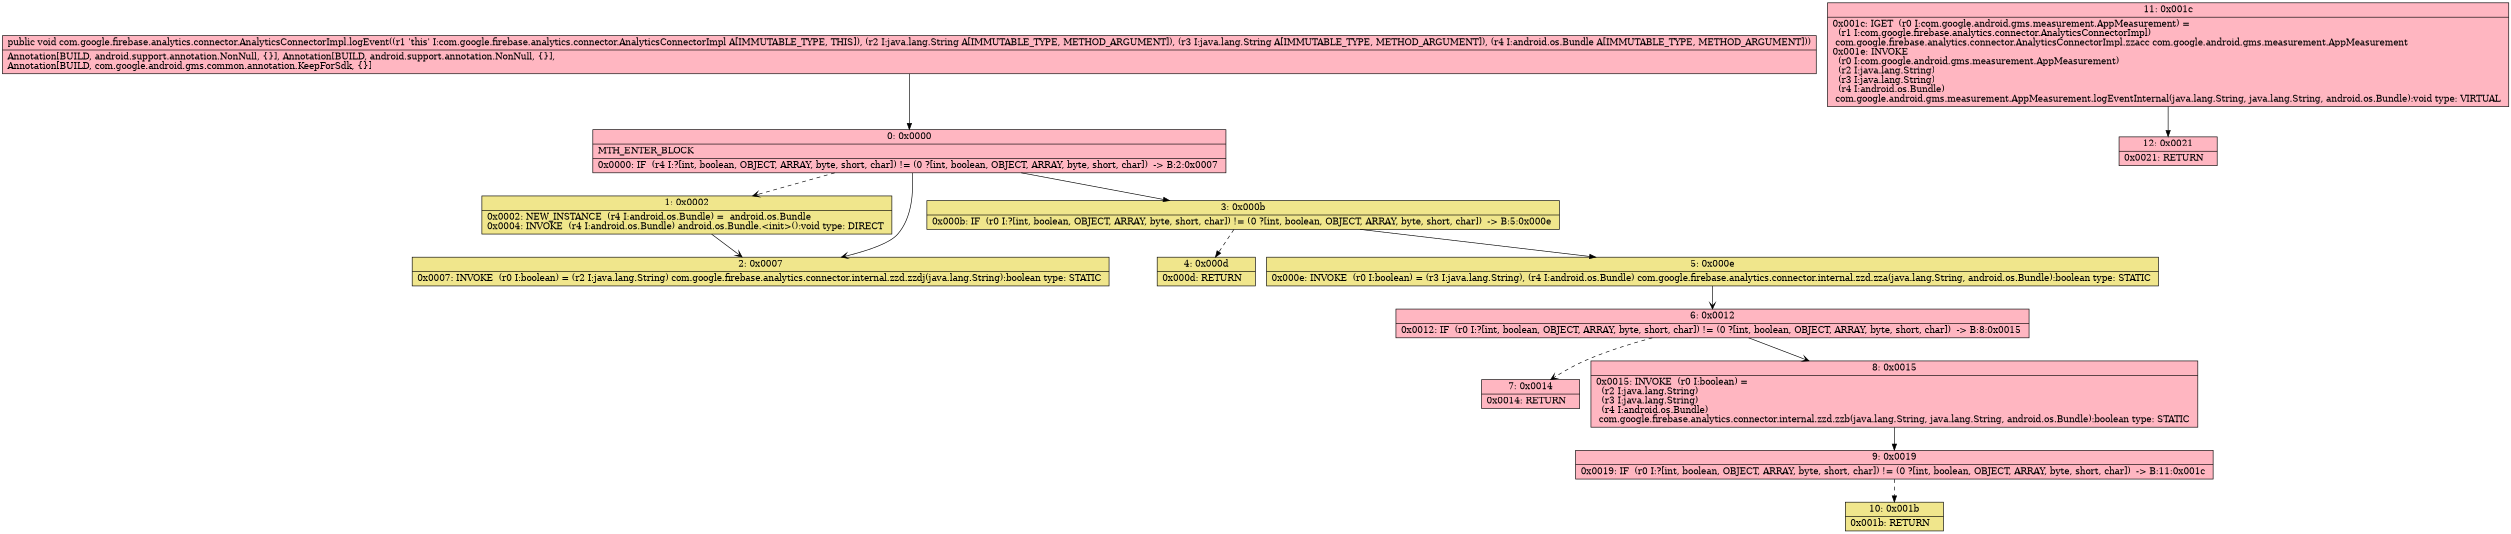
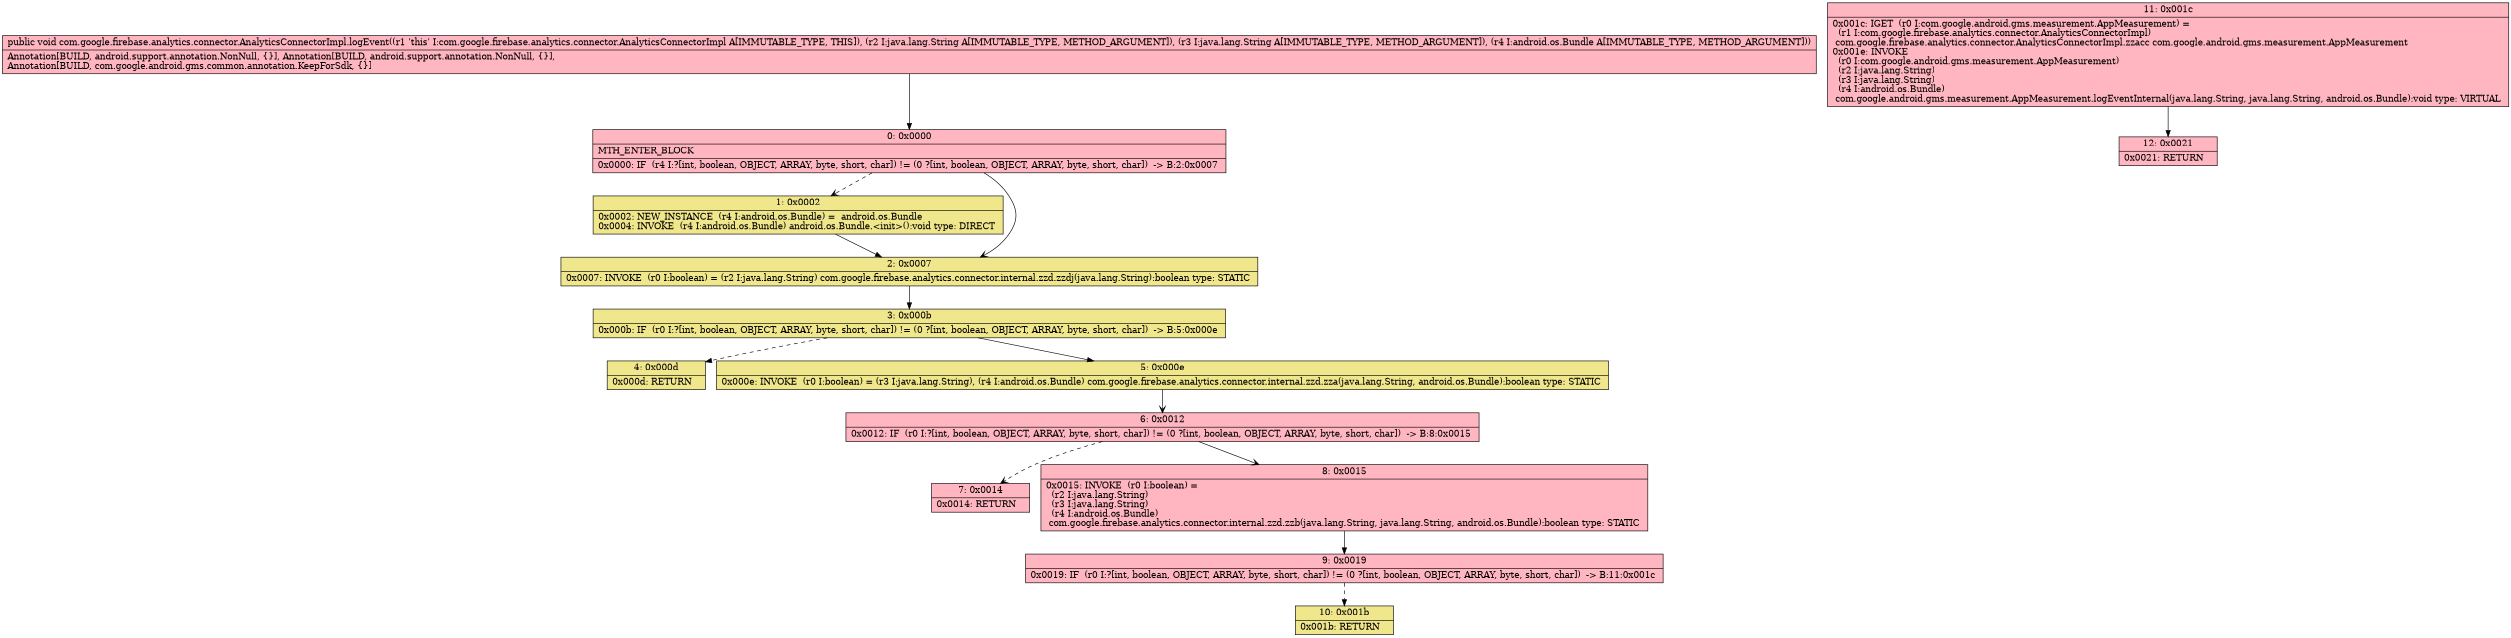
edge "0: 0x0000" -> "3: 0x000b": now "2: 0x0007" -> "3: 0x000b"
edge "1: 0x0002" -> "2: 0x0007": arrowhead vee -> normal
